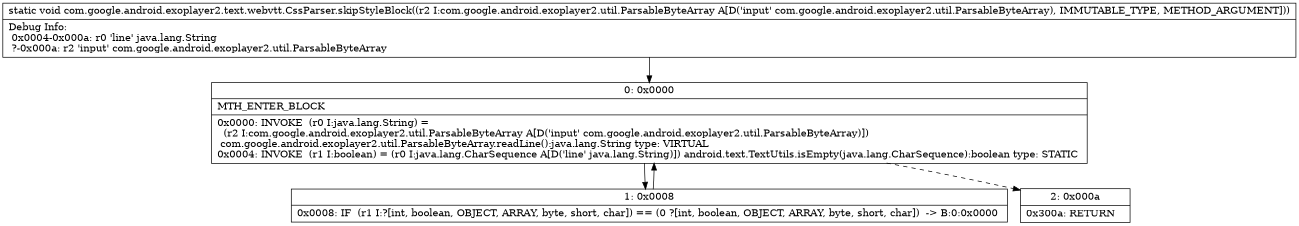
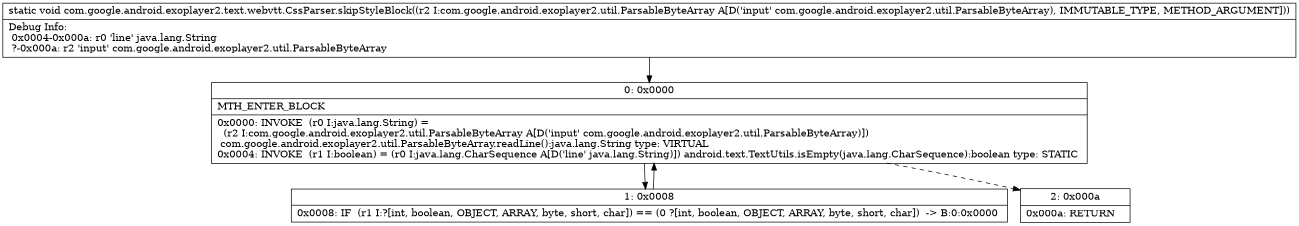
node "2: 0x000a": text "0x300a: RETURN" -> "0x000a: RETURN"
